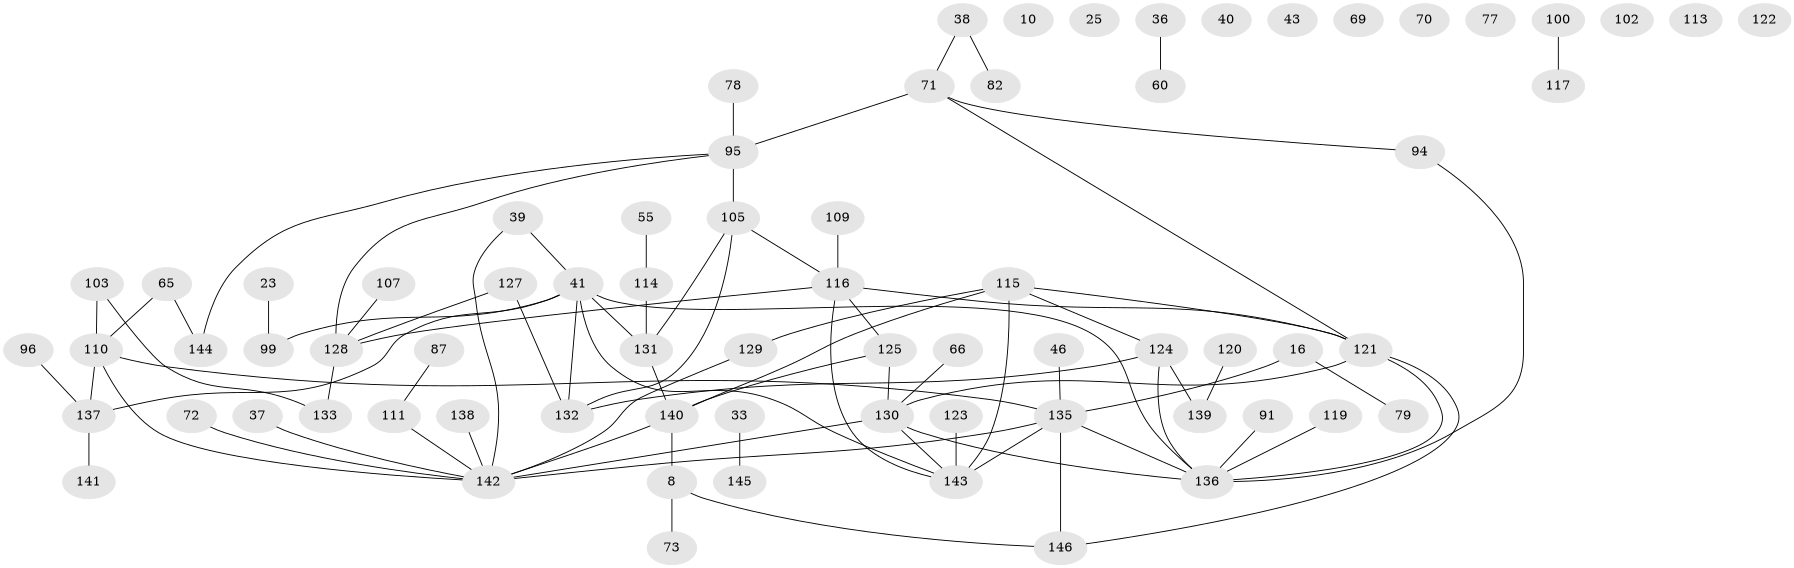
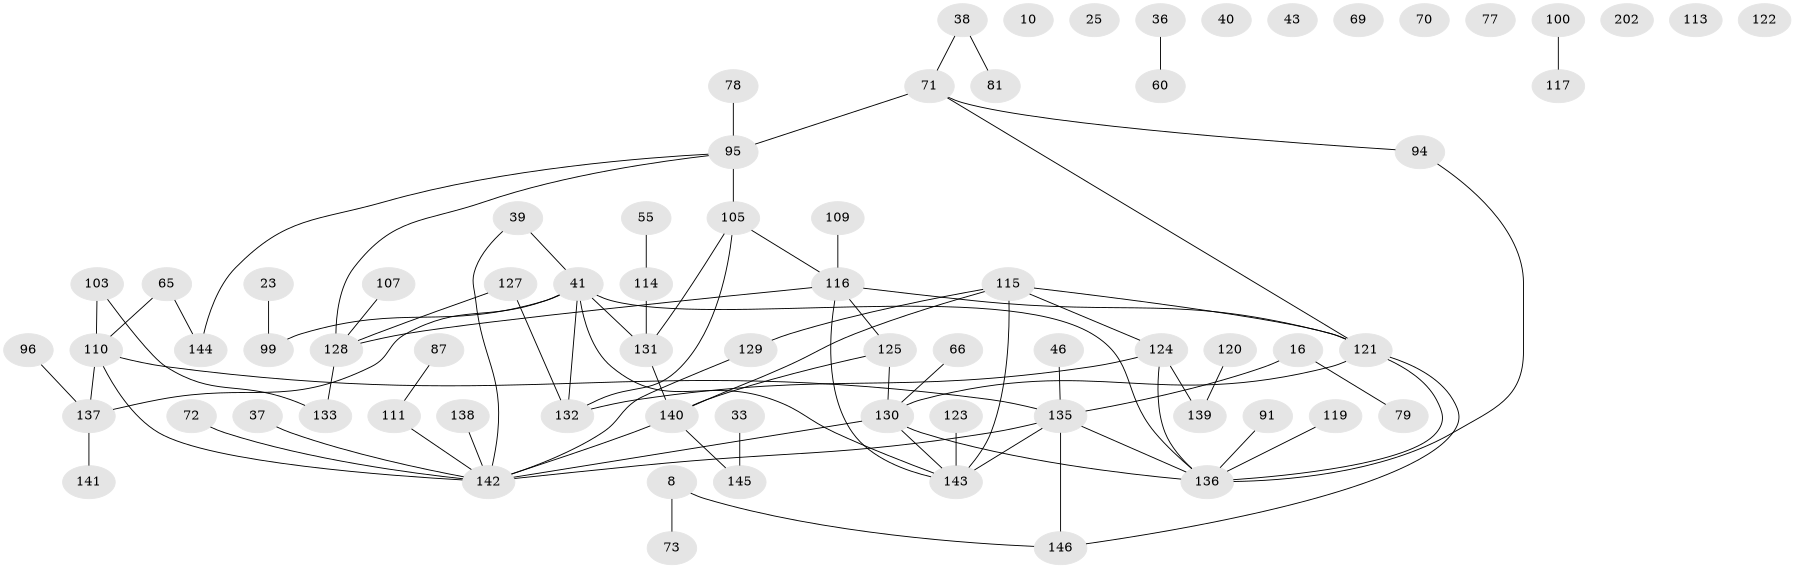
node "102": label "102" -> "202"
node "82": label "82" -> "81"
edge "140" -- "8": now "140" -- "145"
